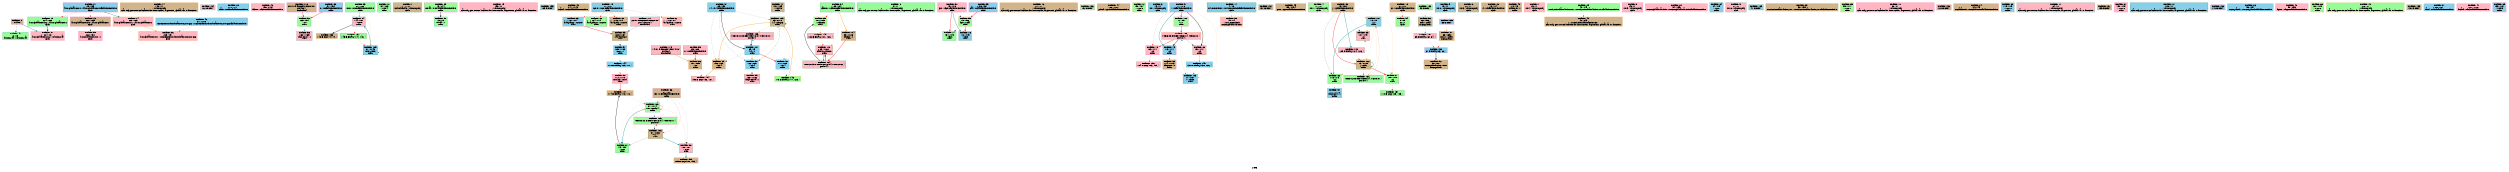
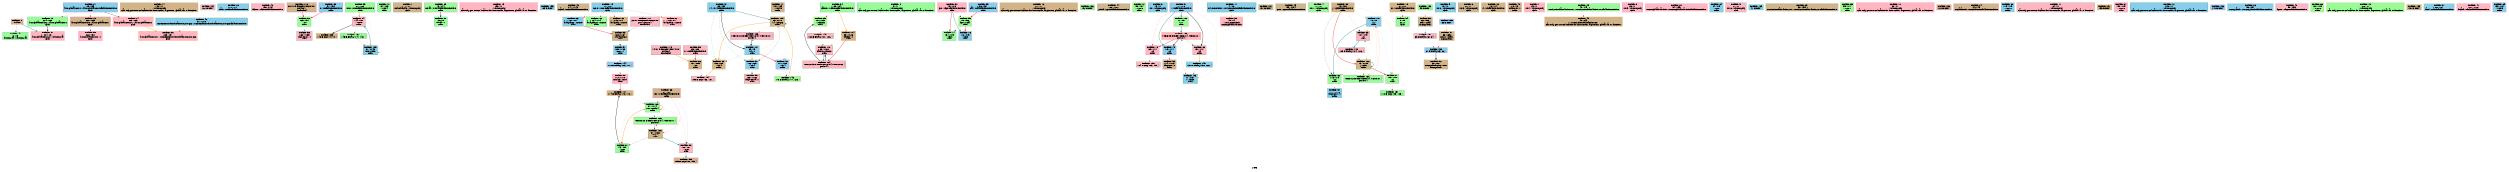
edge "NodeID: 37" -> "NodeID: 109": style dashed -> bold
edge "NodeID: 32" -> "NodeID: 148": now "NodeID: 83" -> "NodeID: 148"
edge "NodeID: 108" -> "NodeID: 87": color teal -> darkorange
